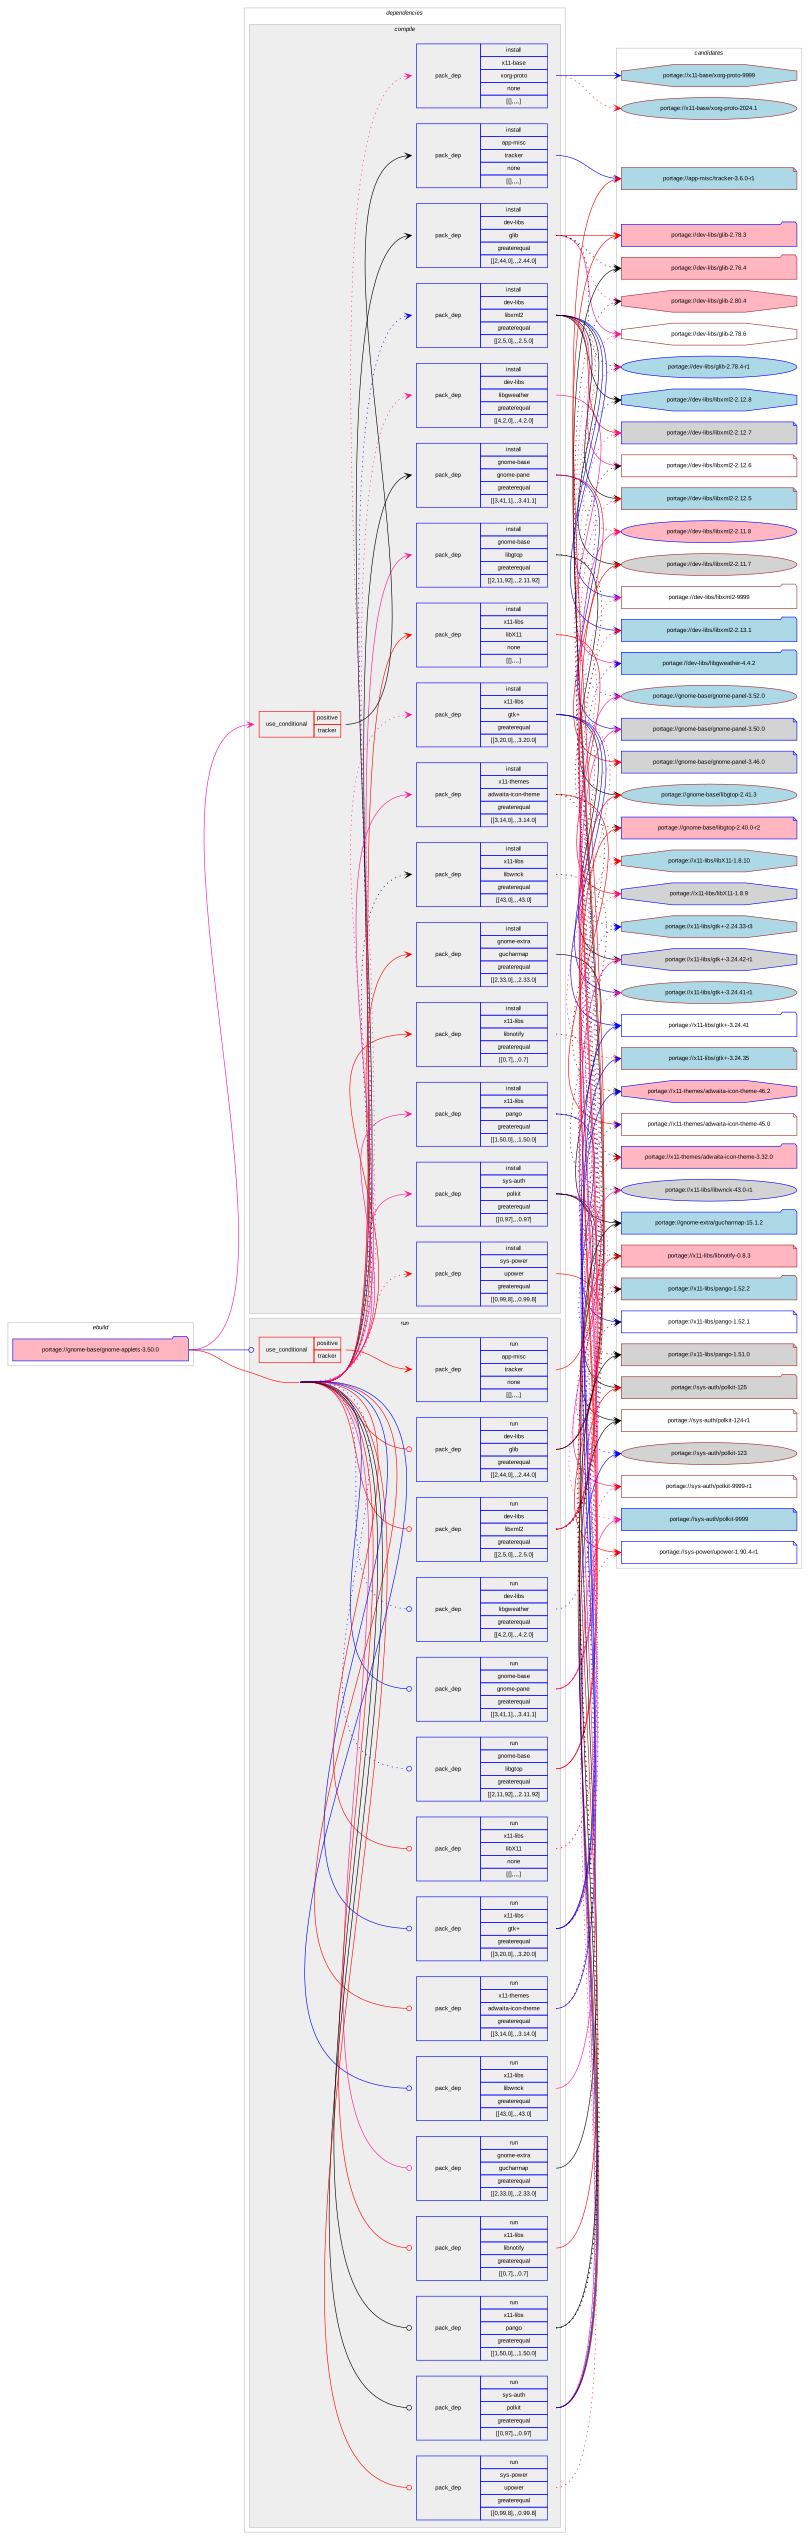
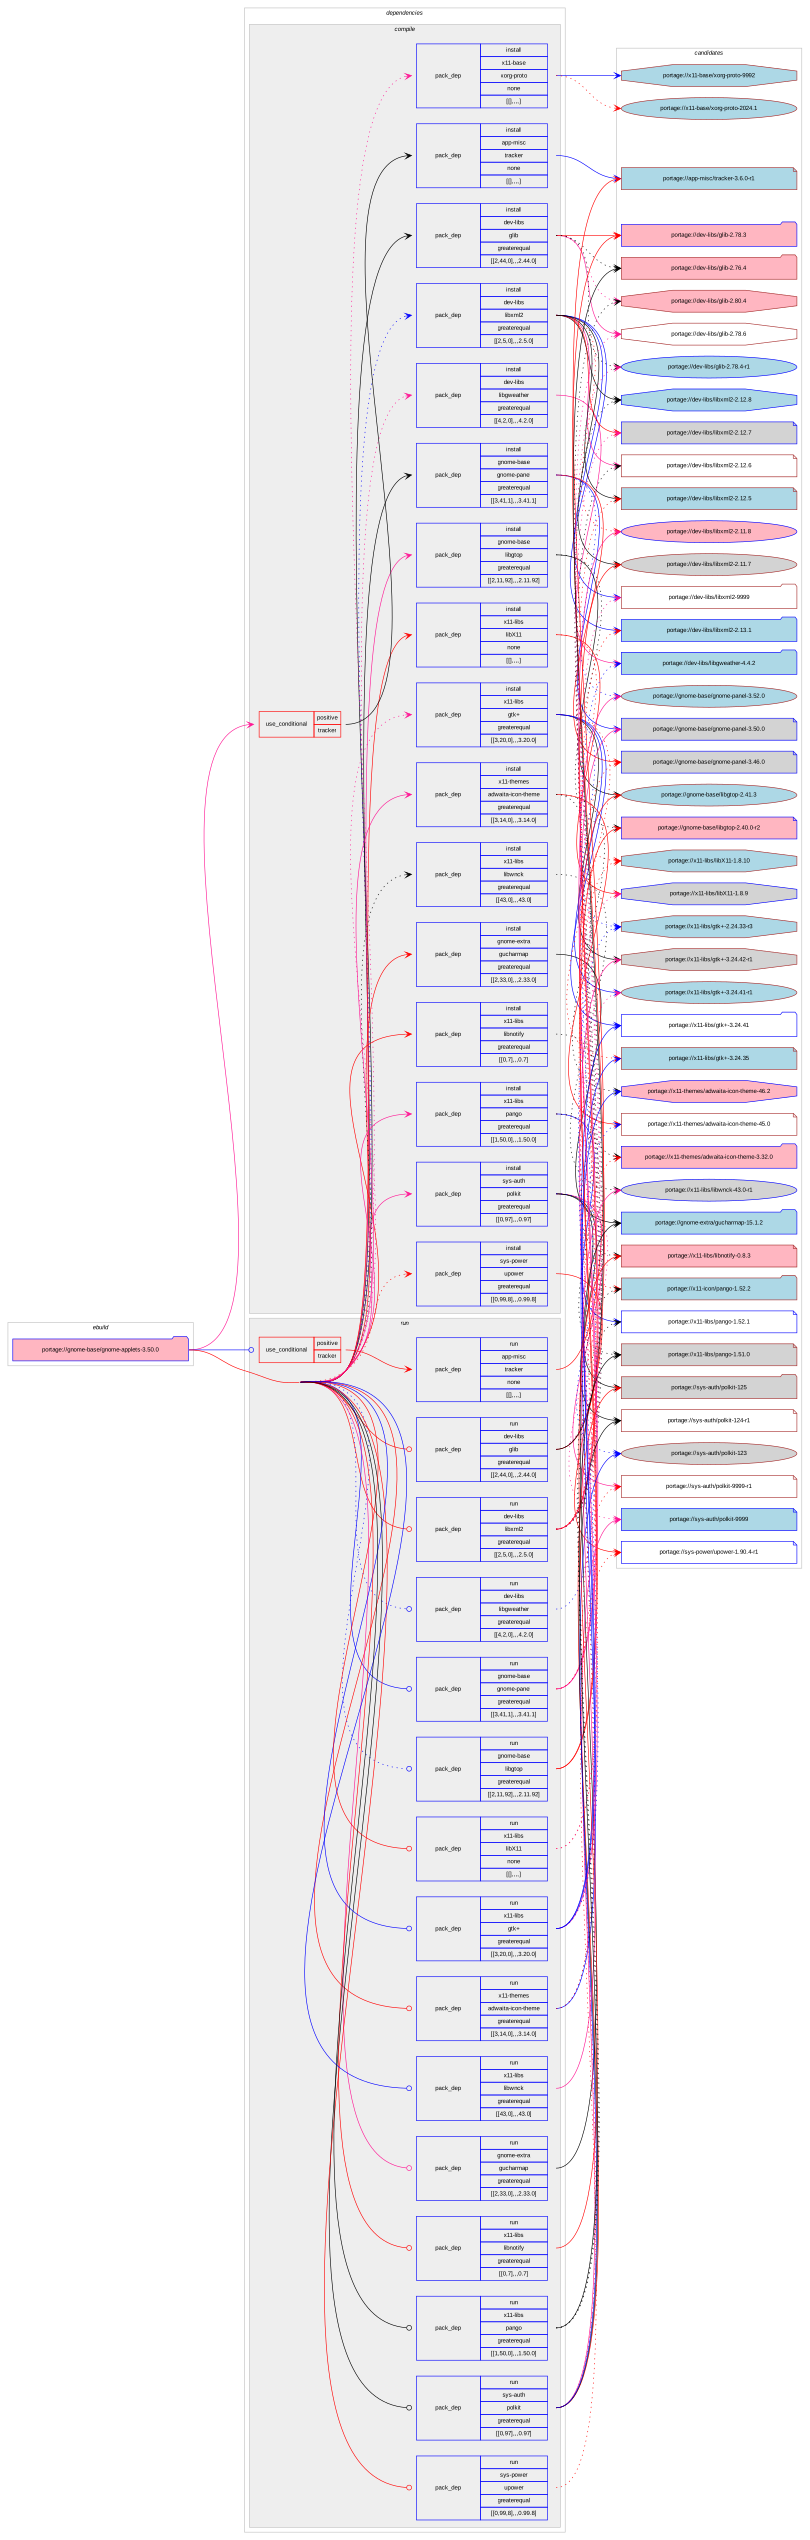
node "portage://x11-base/xorg-proto-9999": label "portage://x11-base/xorg-proto-9999" -> "portage://x11-base/xorg-proto-9992"
node "portage://x11-libs/gtk+-3.24.42-r1": color blue -> brown
node "portage://x11-libs/pango-1.52.2": label "portage://x11-libs/pango-1.52.2" -> "portage://x11-icon/pango-1.52.2"
